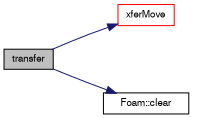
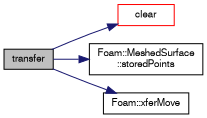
node "xferMove": label "xferMove" -> "clear"
node "Foam::MeshedSurface ::storedPoints": added
node "Foam::clear": label "Foam::clear" -> "Foam::xferMove"
